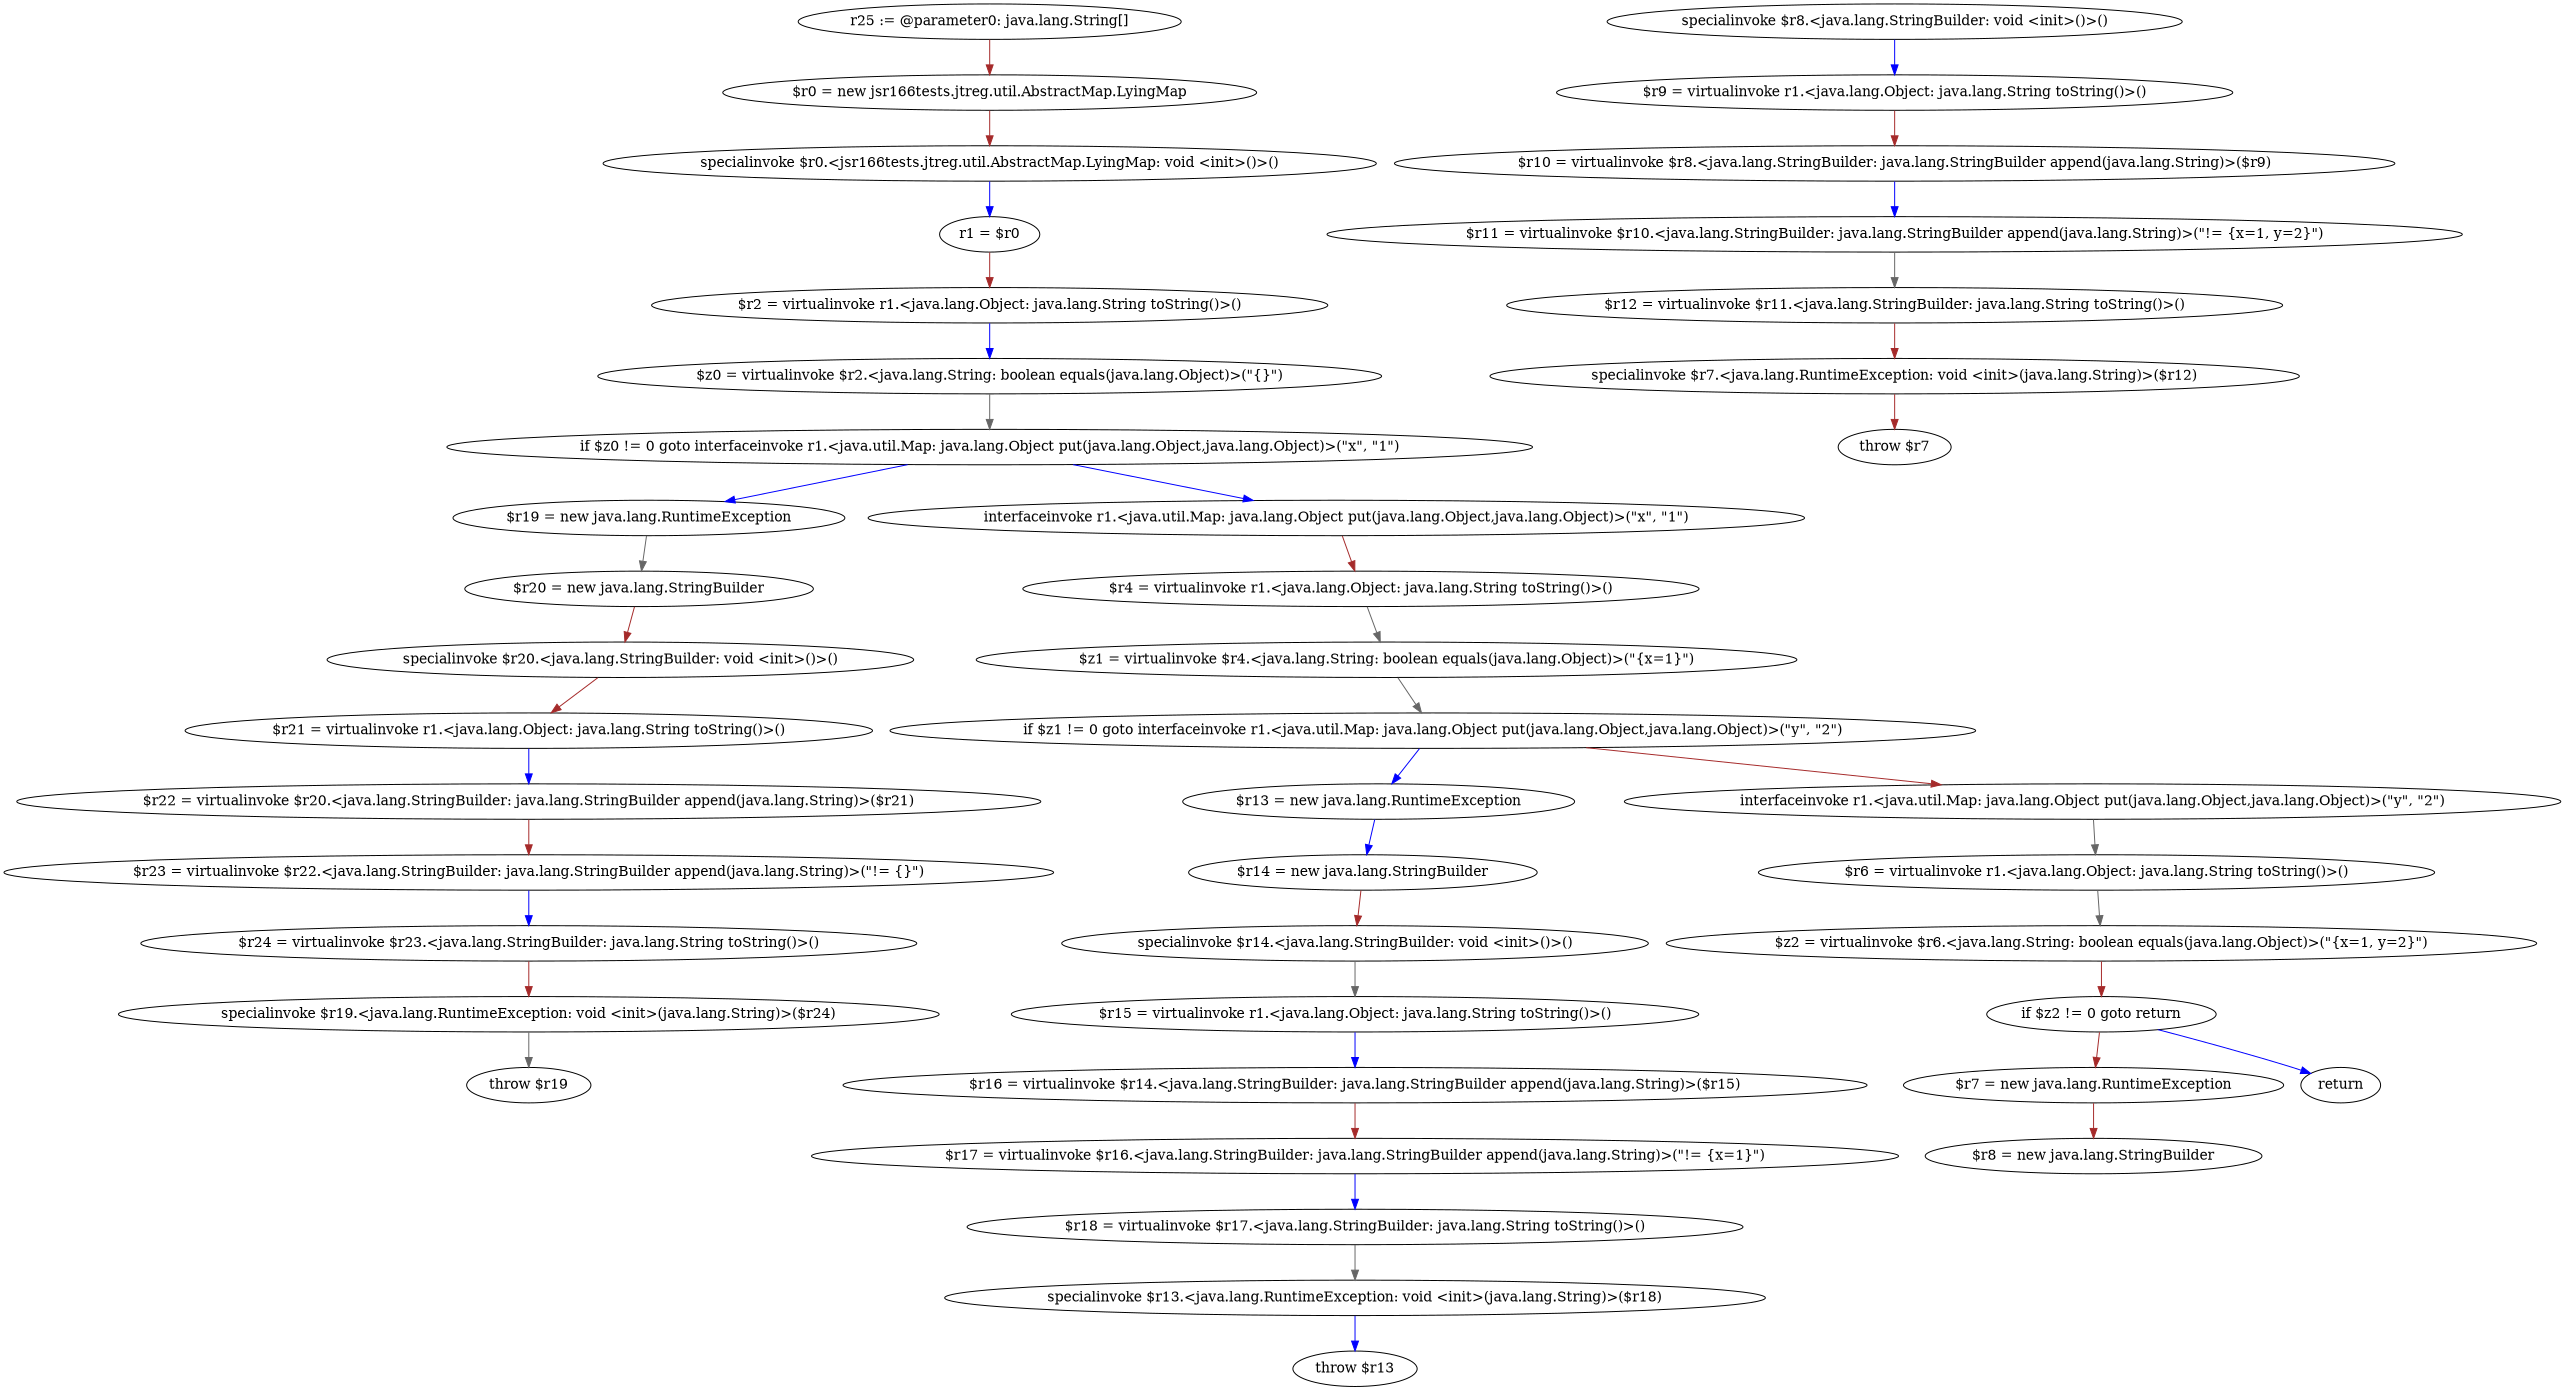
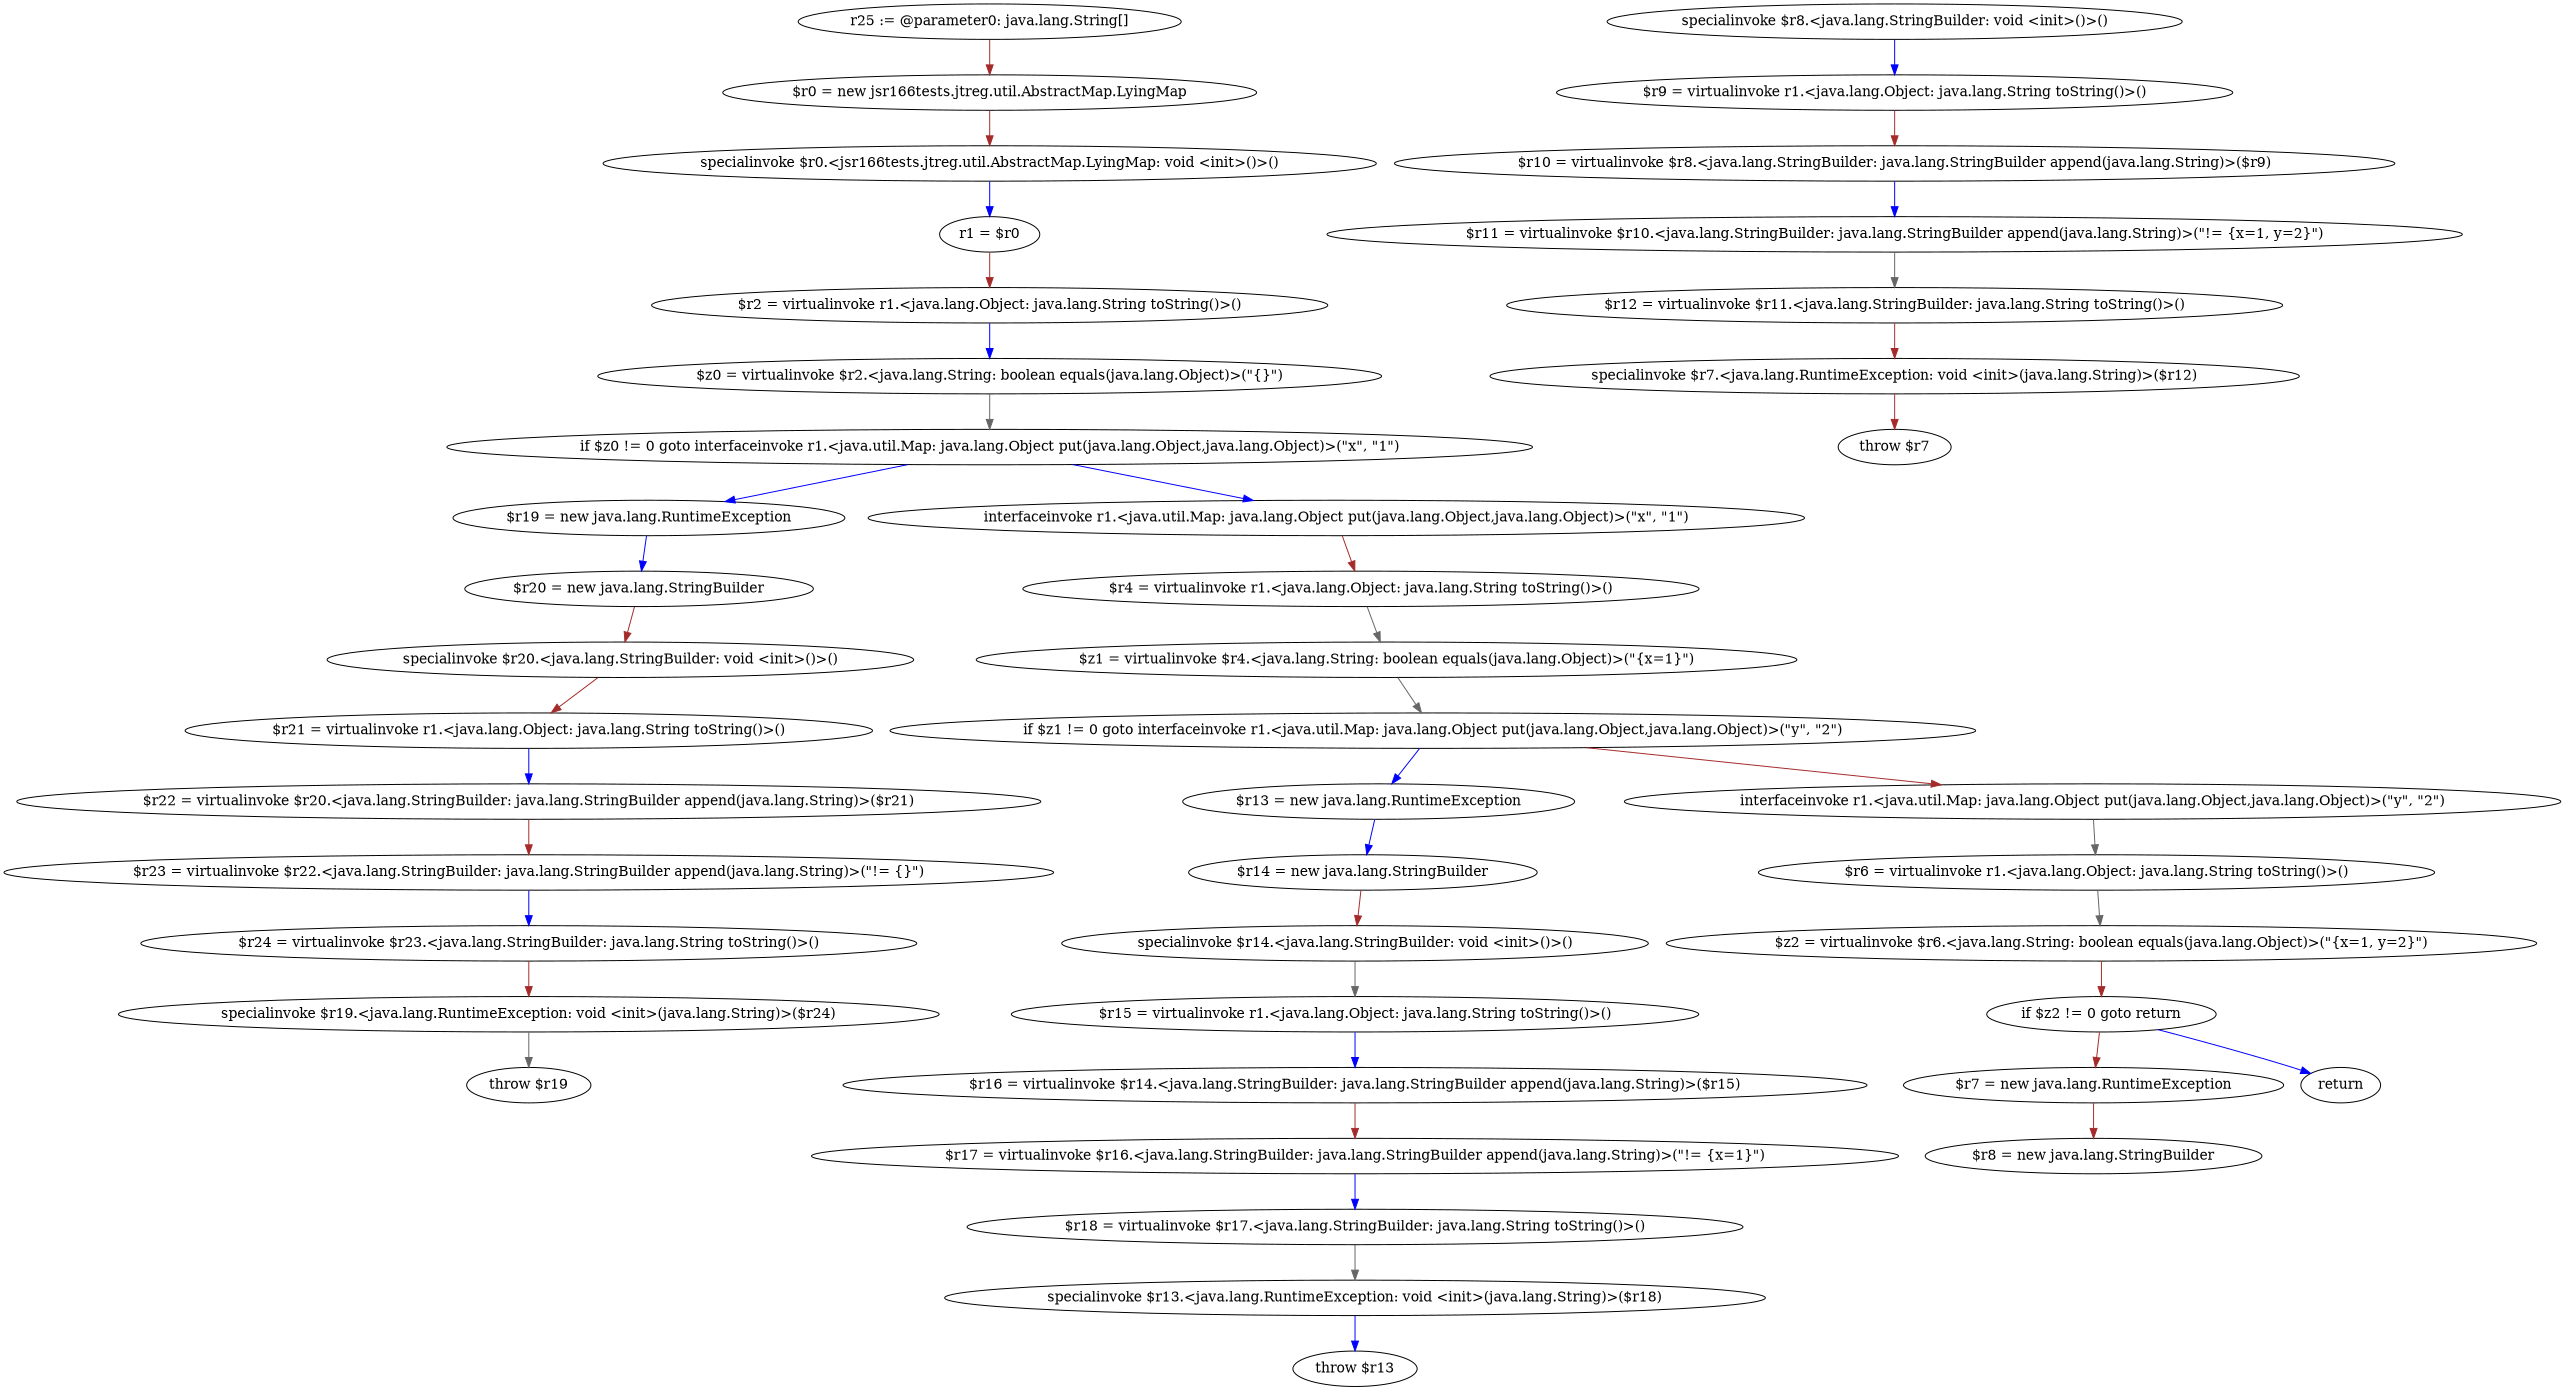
edge "$r19 = new java.lang.RuntimeException" -> "$r20 = new java.lang.StringBuilder": color gray40 -> blue
